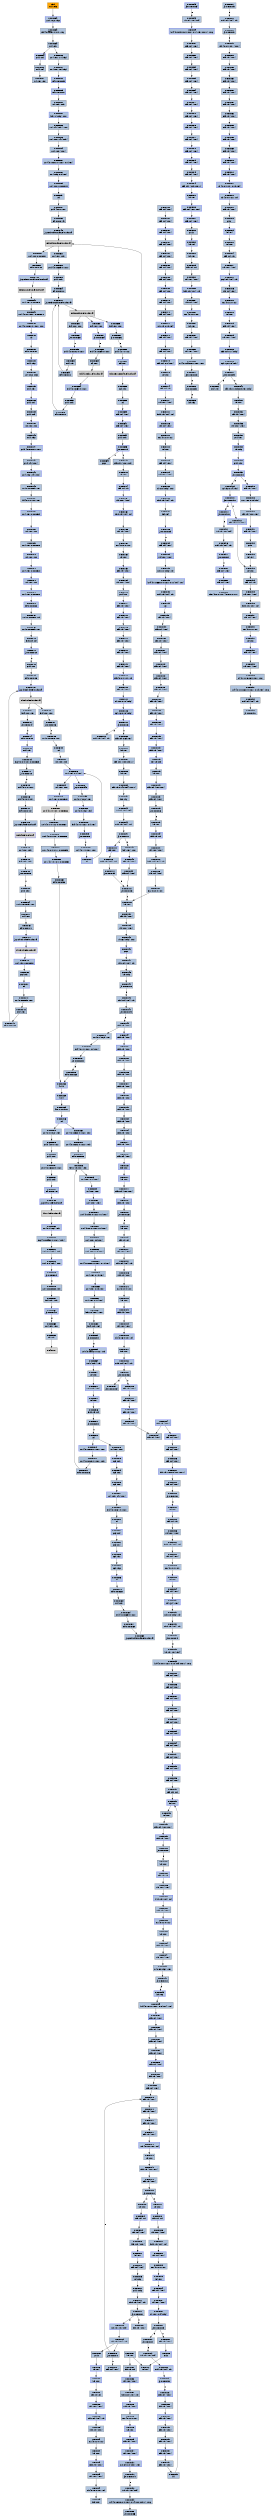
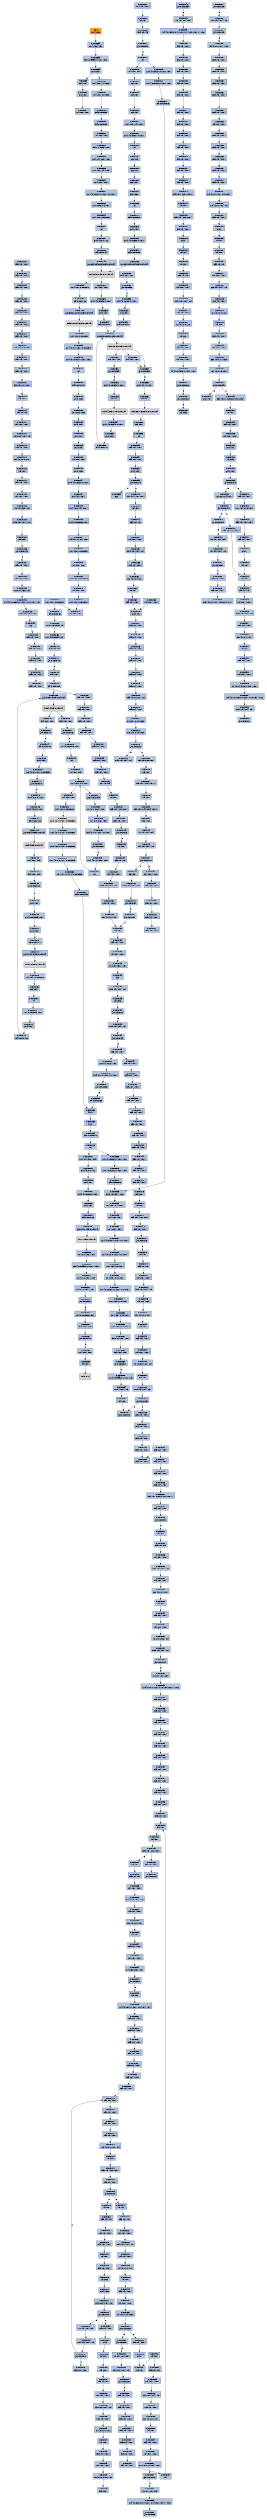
node "0x00404a58 addb %al, (%eax)": label "0x00404a58 addb %al, (%eax)" -> "0x00404a58 afb %al, (%eax)"
node "0x00404704 addb %al, (%eax)": removed
edge "GetProcAddress@kernel32.dll" -> "0x004045aa testl %eax, %eax": now "GetProcAddress@kernel32.dll" -> "0x004045c2 je 0x004045c8"
edge "0x0040465b addb %bl, (%eax)" -> "0x0040465d subl %eax, (%eax)": now "0x0040465b addb %bl, (%eax)" -> "0x00404660 pushl %cs"
edge "0x00404317 xorl %eax, %eax" -> "0x00404319 movl %eax, 0x0040c028": reversed
node "0x004047c6 addb %al, (%eax)": label "0x004047c6 addb %al, (%eax)" -> "0x004047c6 addb %al, (%lock)"
edge "0x004046fe addb %al, (%eax)" -> "0x00404776 jb 0x004047ea": now "0x004046fe addb %al, (%eax)" -> "0x00404700 addb %al, (%eax)"
edge "0x00403c61 incl %edx" -> "0x00403c62 movb %cl, (%eax)": now "0x00403c61 incl %edx" -> "0x00404836 jbe 0x0040489d"
edge "0x004048e0 je 0x0040492a" -> "0x004048e2 incl %eax": now "0x004048db addb %cl, (%eax,%eax)" -> "0x004048e2 incl %eax"
edge "0x0040497d outsl %ds:(%esi), %dx" -> "0x004049e4 pusha": now "0x004049e2 addb %al, (%eax)" -> "0x004049e4 pusha"
